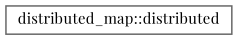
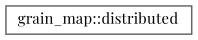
node "distributed_map::distributed": label "distributed_map::distributed" -> "grain_map::distributed"
